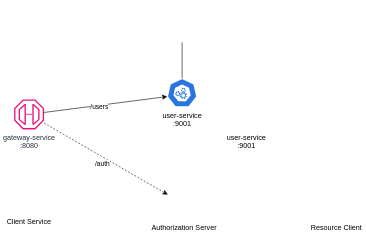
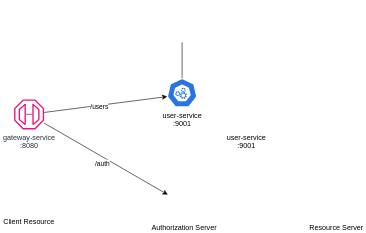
edge "gateway-service :8080" -> "Authorization Server": style dashed -> solid
node "Client Service": label "Client Service" -> "Client Resource"
node "Resource Client": label "Resource Client" -> "Resource Server"
